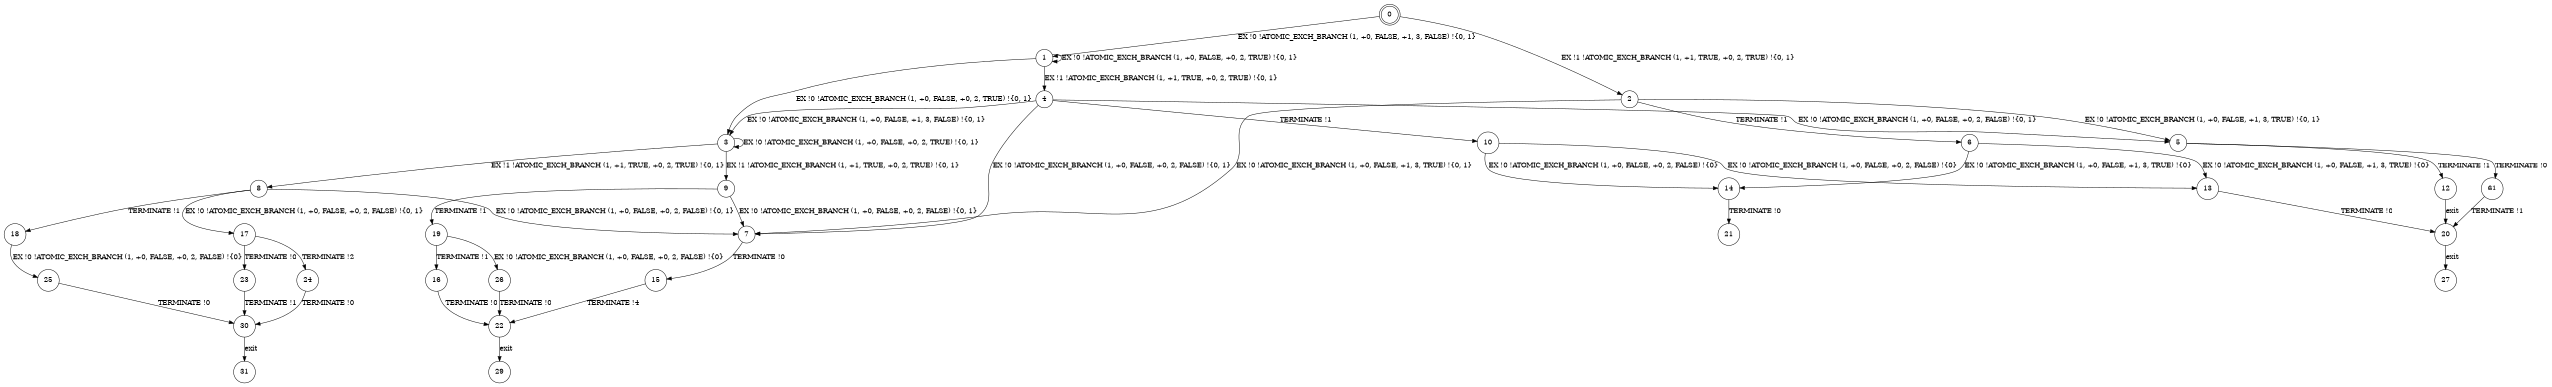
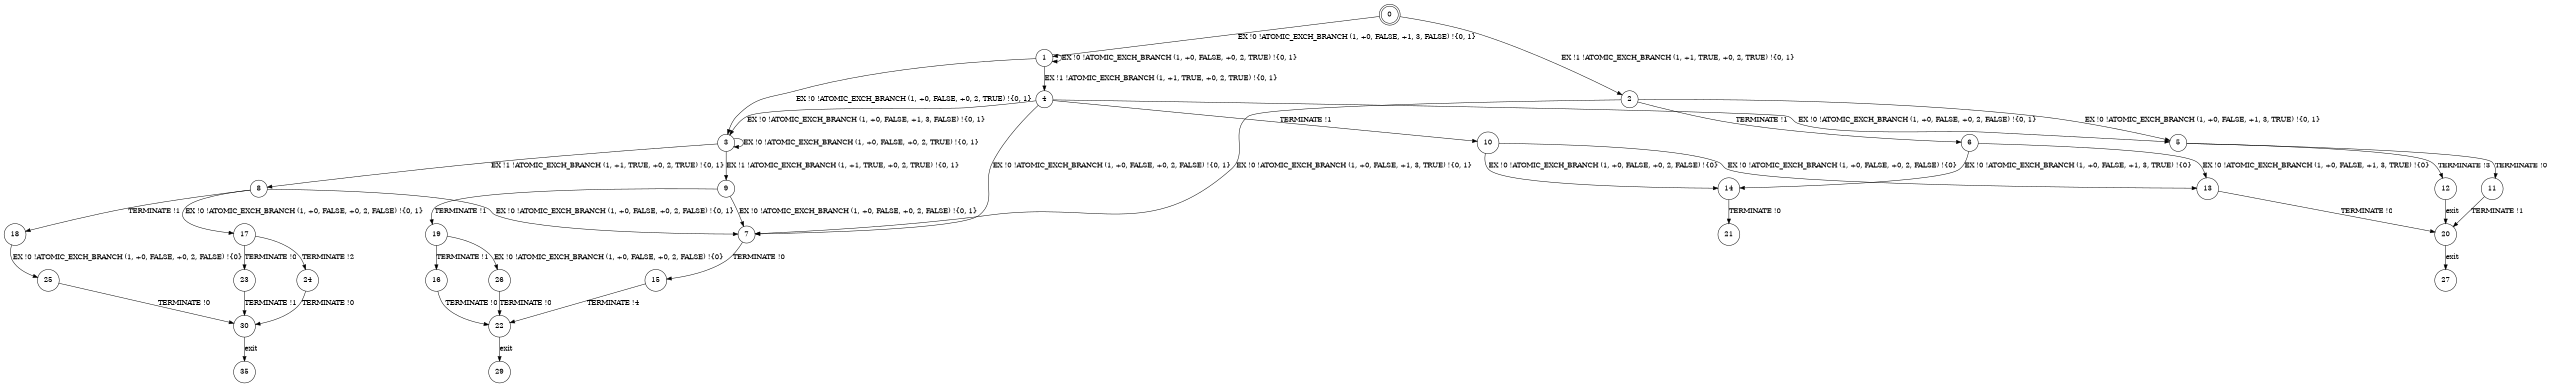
edge "5" -> "12": label "TERMINATE !1" -> "TERMINATE !3"
node "61": label "61" -> "11"
node "31": label "31" -> "35"
